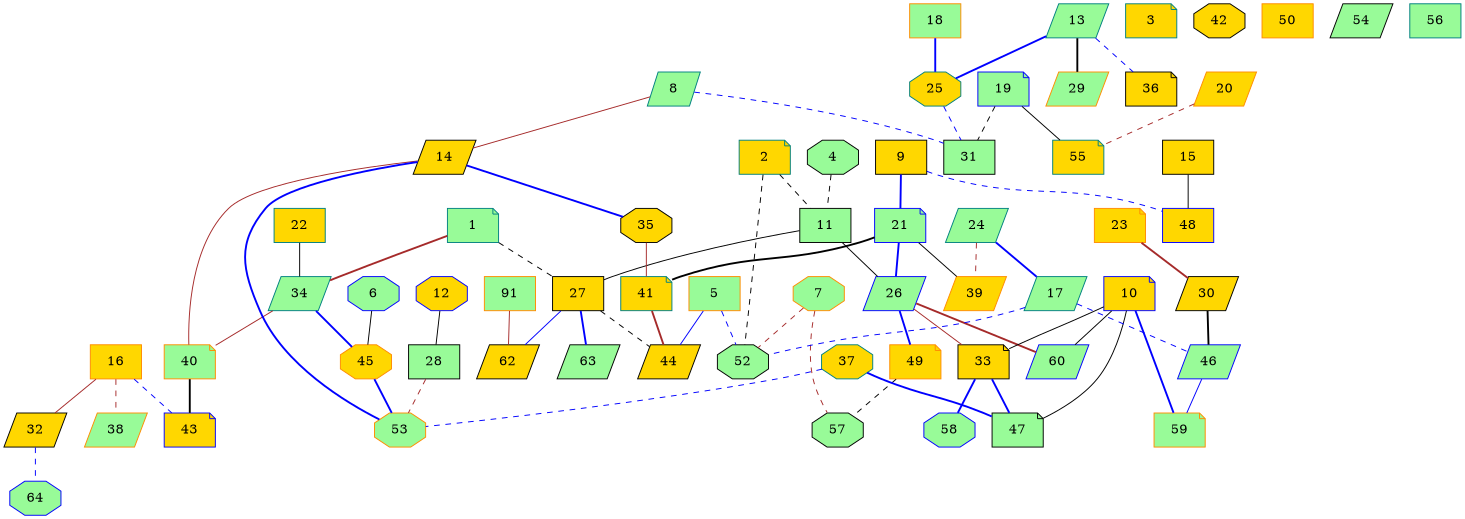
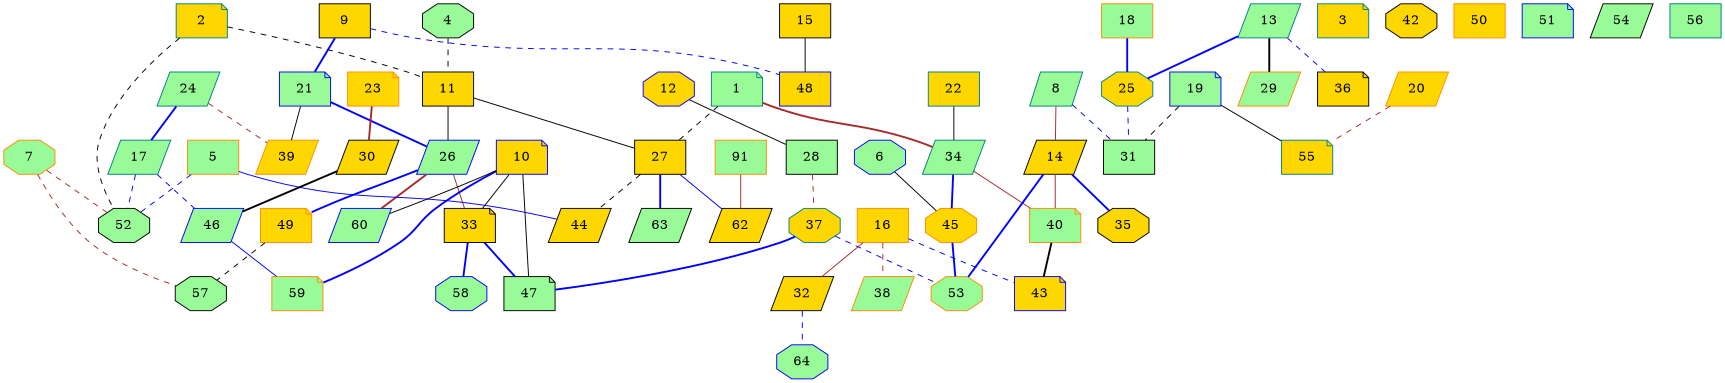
node "51": added
node "11": fillcolor palegreen -> gold
node "41": removed
edge "28" -- "53": now "28" -- "37"
